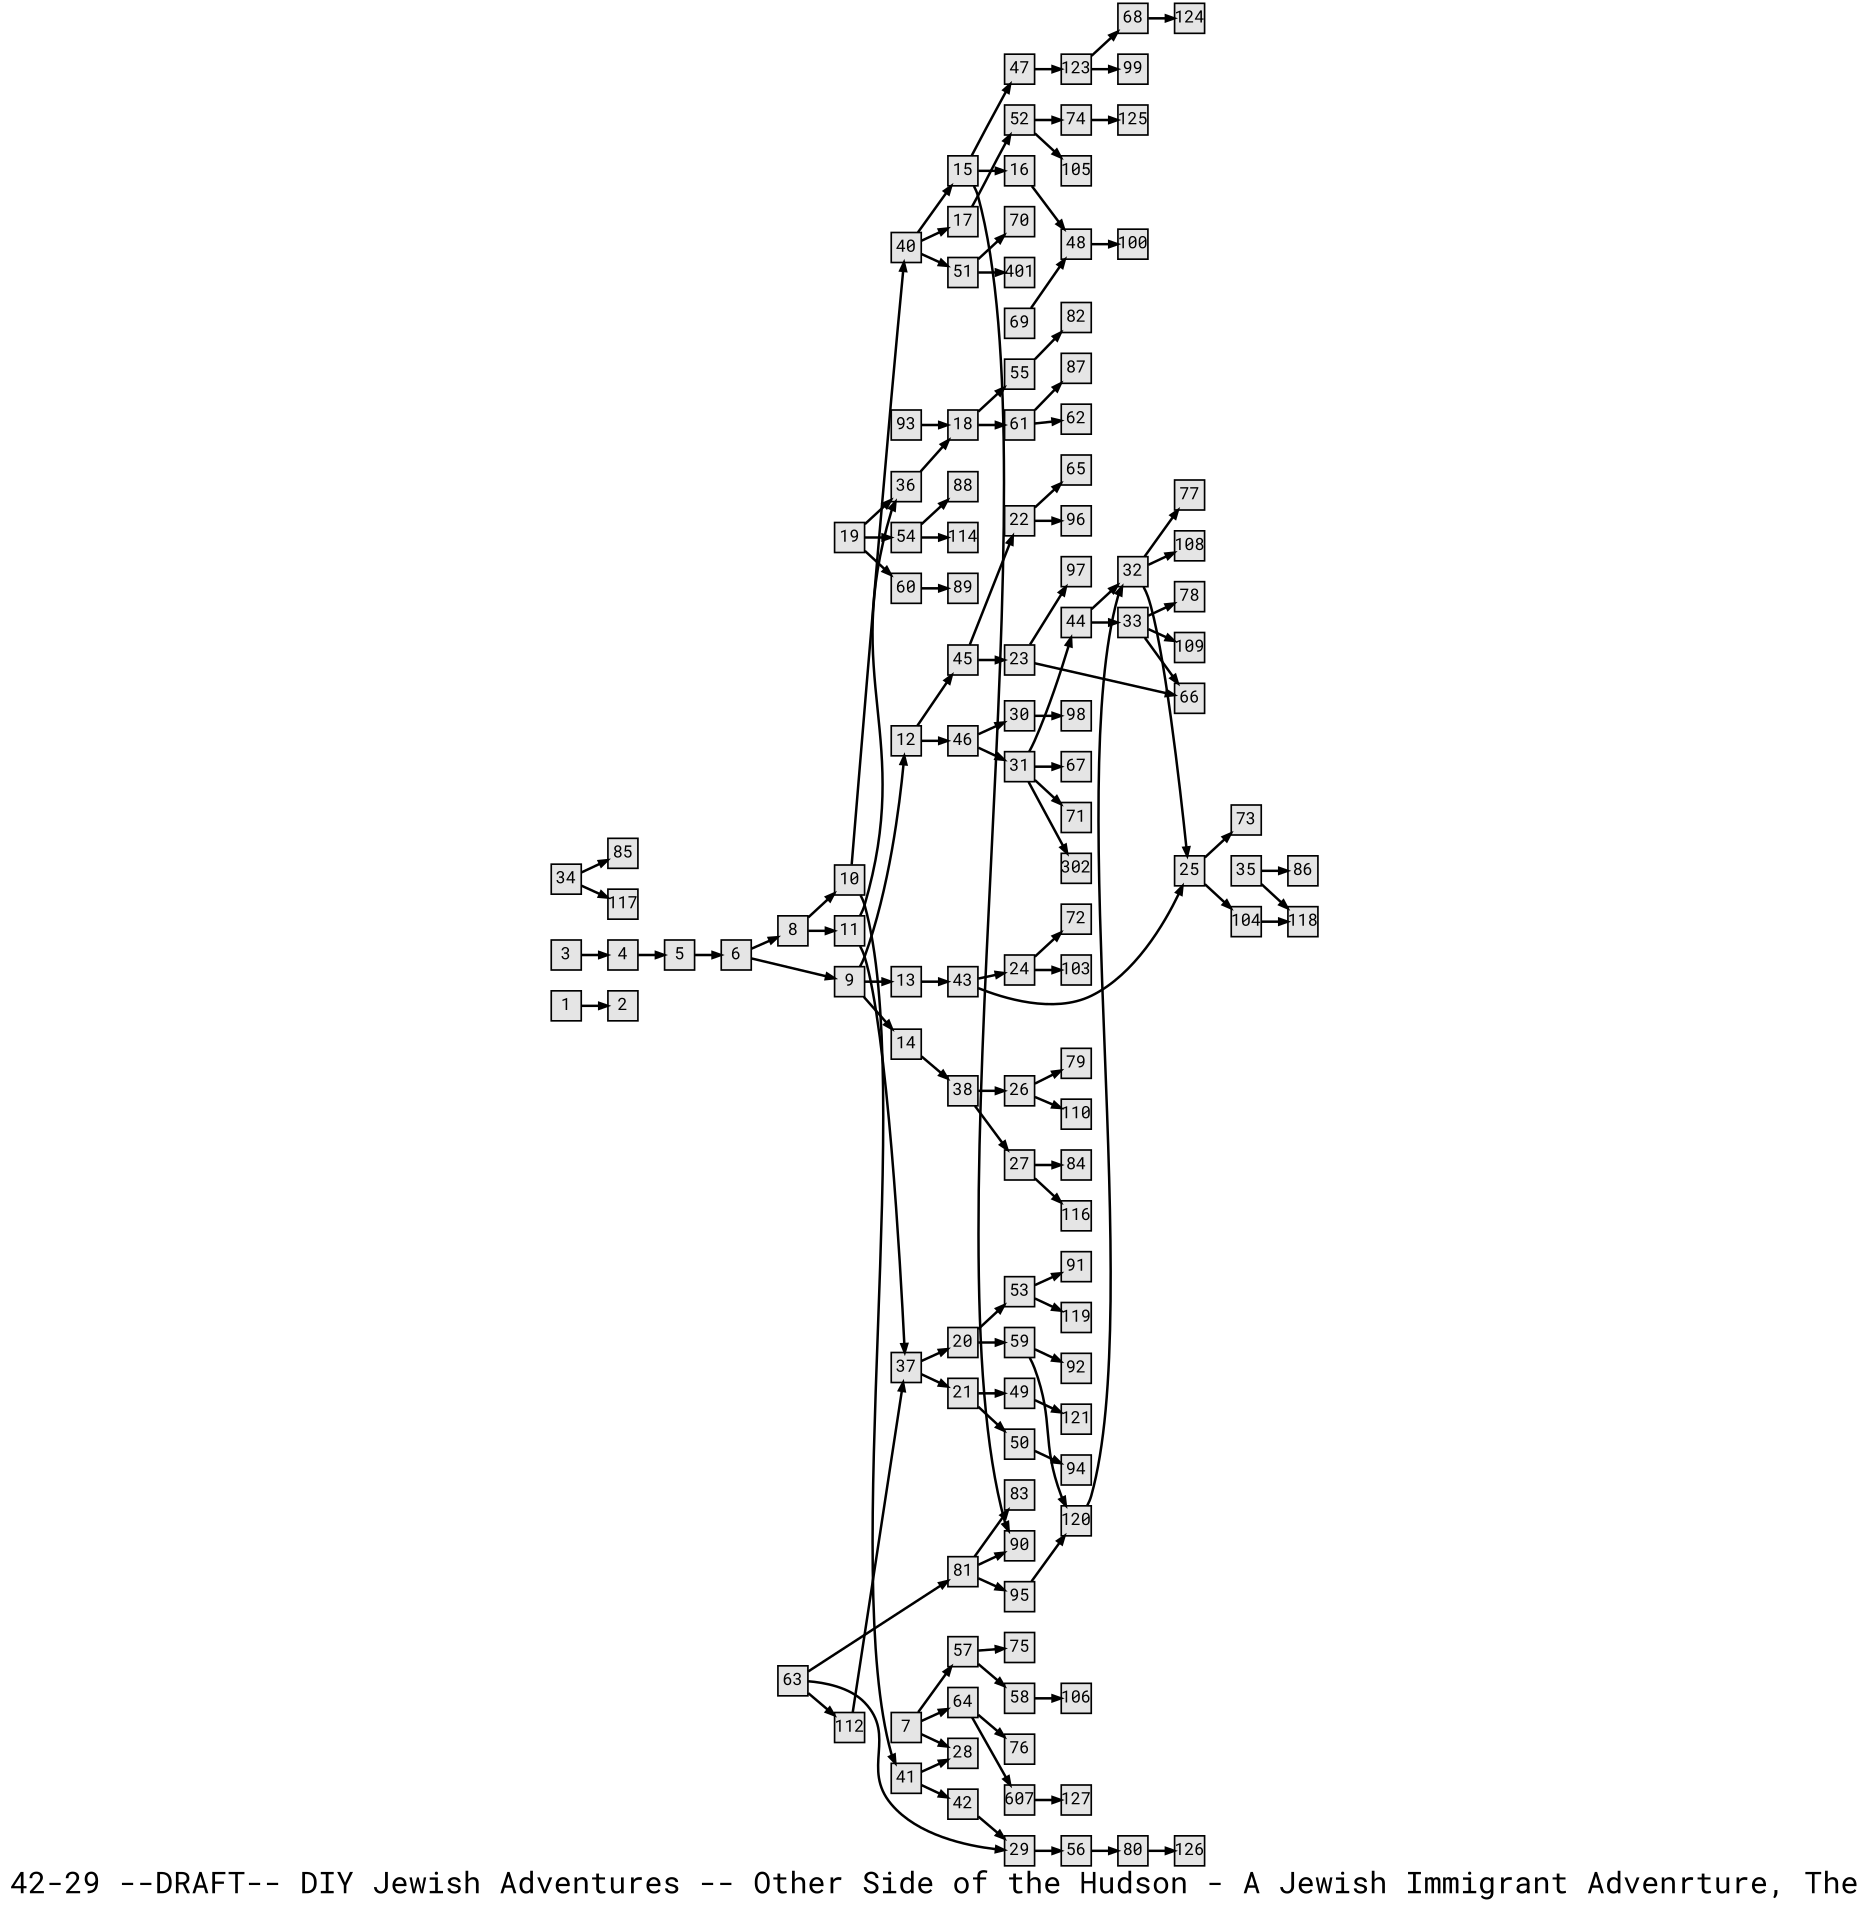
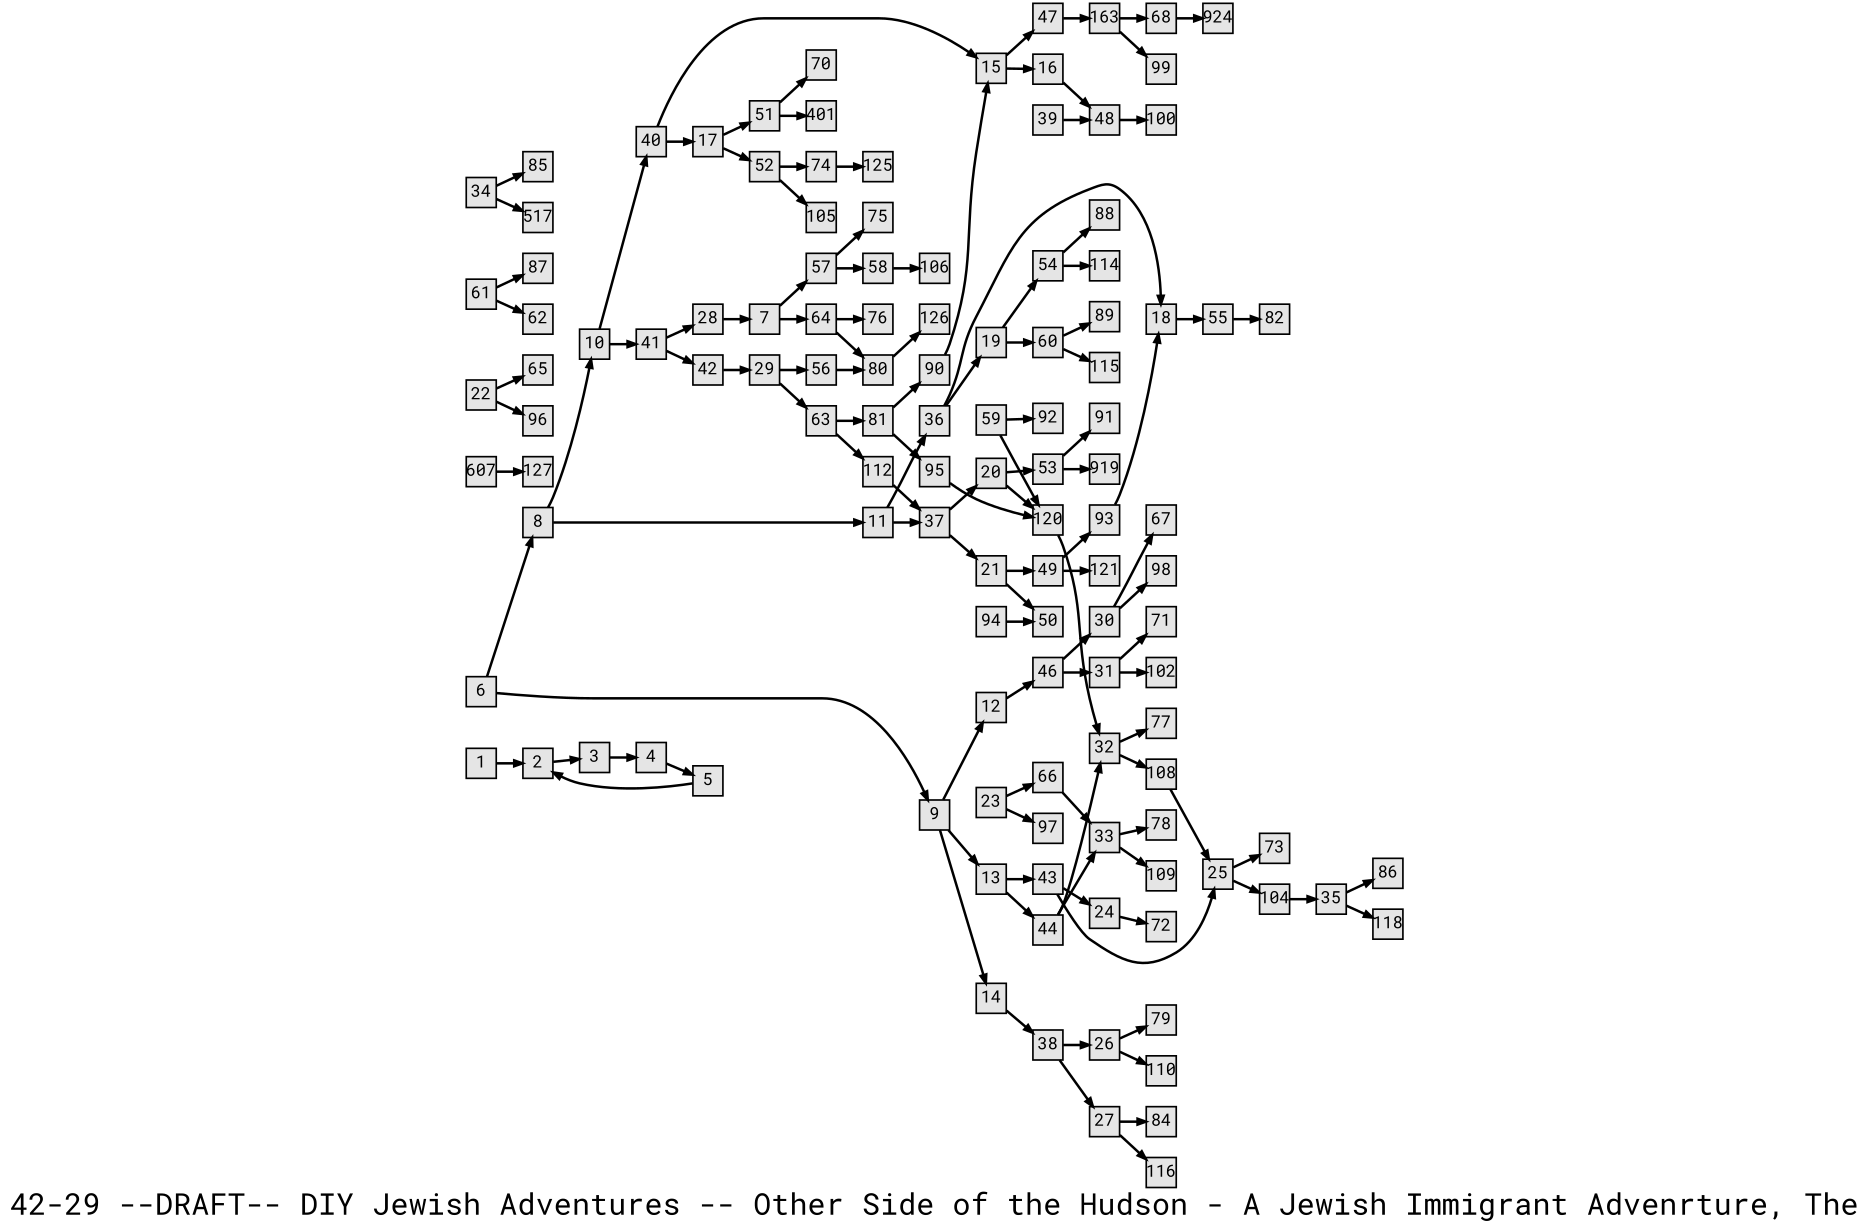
node "124": label "124" -> "924"
node "123": label "123" -> "163"
edge "40" -> "51": now "17" -> "51"
node "69": label "69" -> "39"
node "115": added
edge "18" -> "61": removed
edge "19" -> "36": reversed
edge "49" -> "93": added
edge "33" -> "66": reversed
node "45": removed
edge "31" -> "44": now "13" -> "44"
edge "32" -> "25": now "108" -> "25"
edge "2" -> "3": added
edge "31" -> "67": now "30" -> "67"
edge "15" -> "90": reversed
node "302": label "302" -> "102"
node "117": label "117" -> "517"
edge "104" -> "118": now "104" -> "35"
edge "5" -> "6": now "5" -> "2"
node "103": removed
node "119": label "119" -> "919"
edge "20" -> "59": now "20" -> "120"
edge "50" -> "94": reversed
node "83": removed
edge "7" -> "28": reversed
edge "64" -> "607": now "64" -> "80"
edge "63" -> "29": reversed
